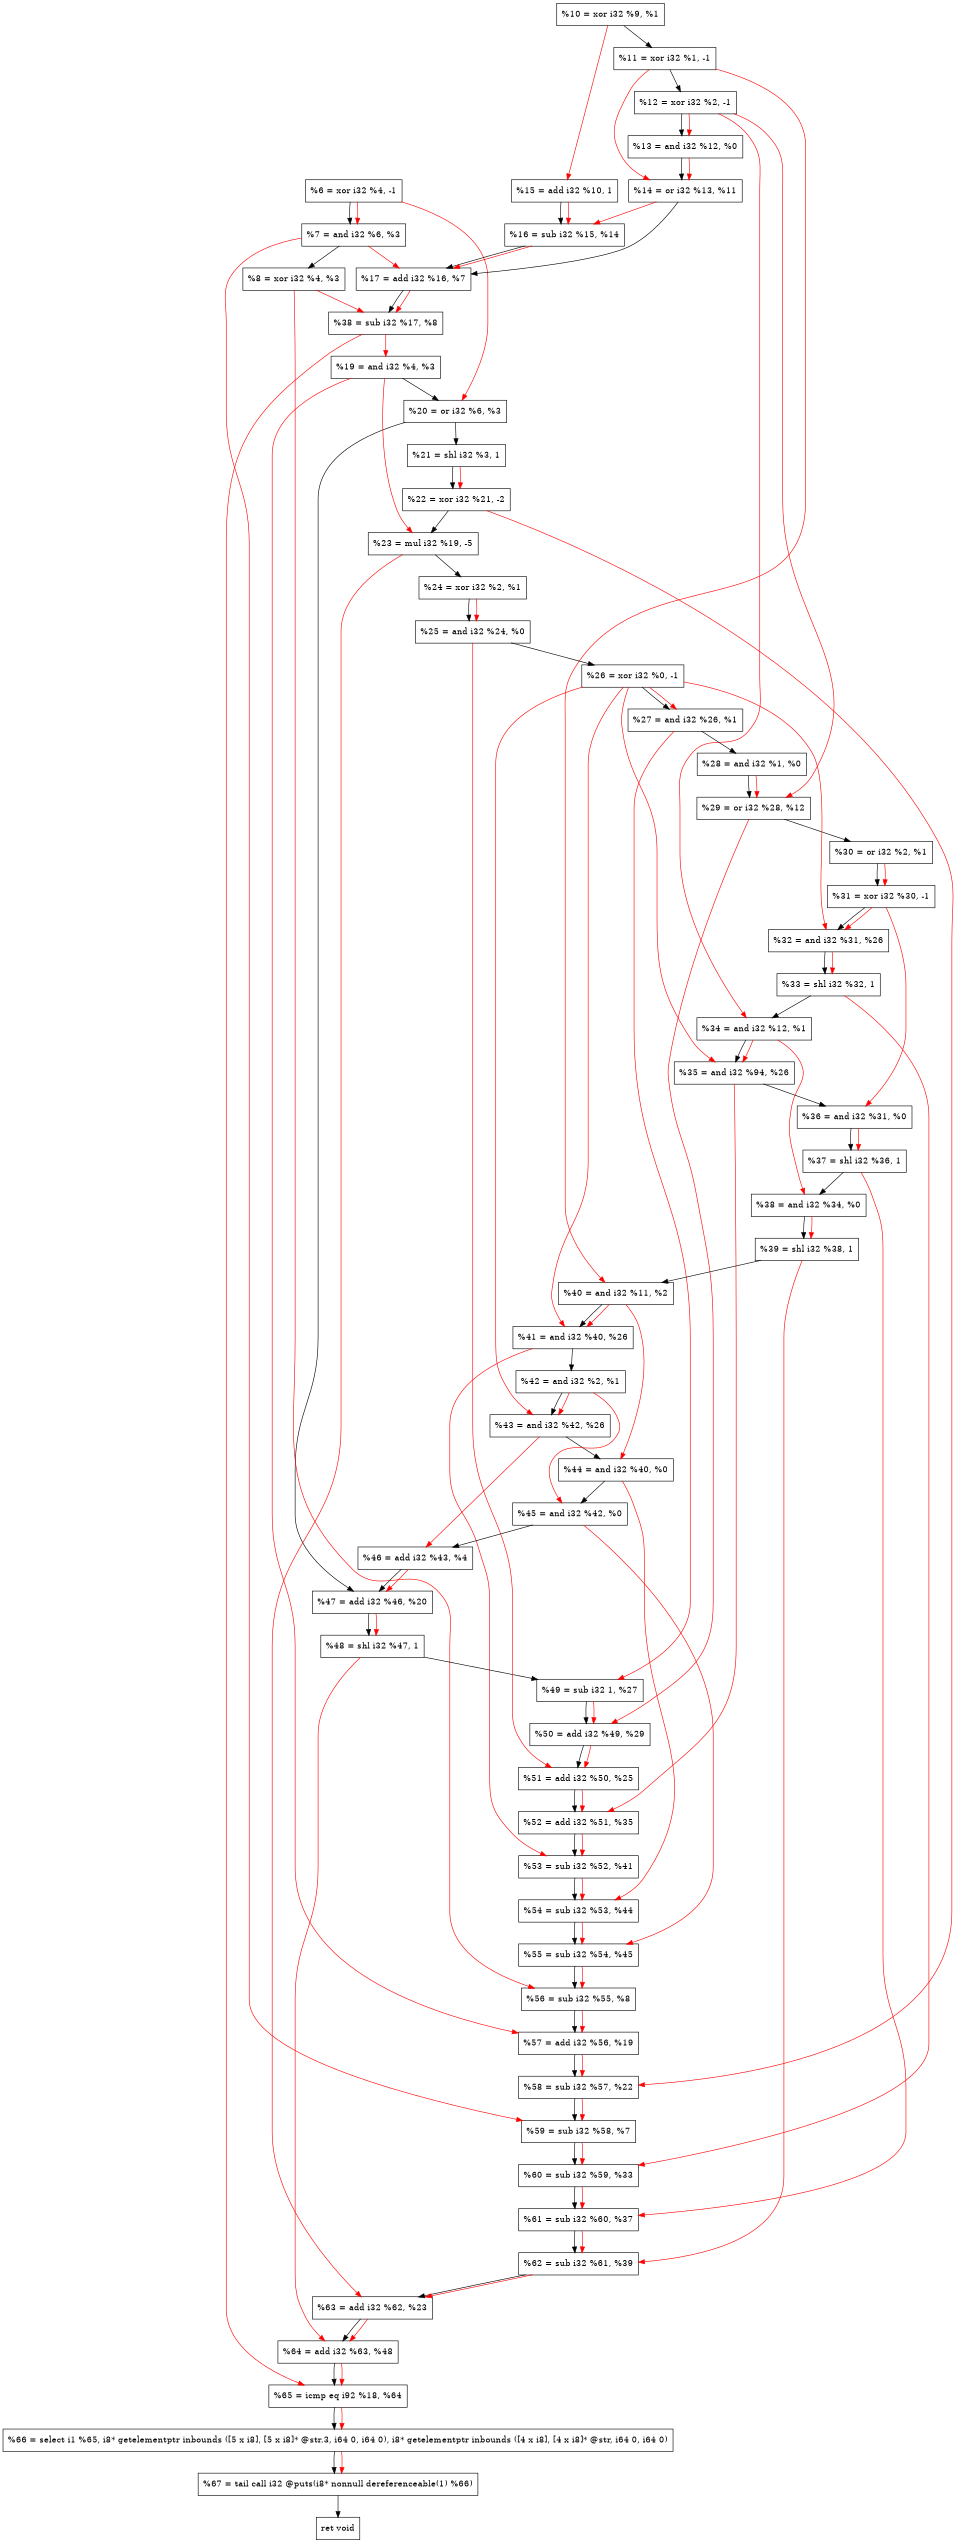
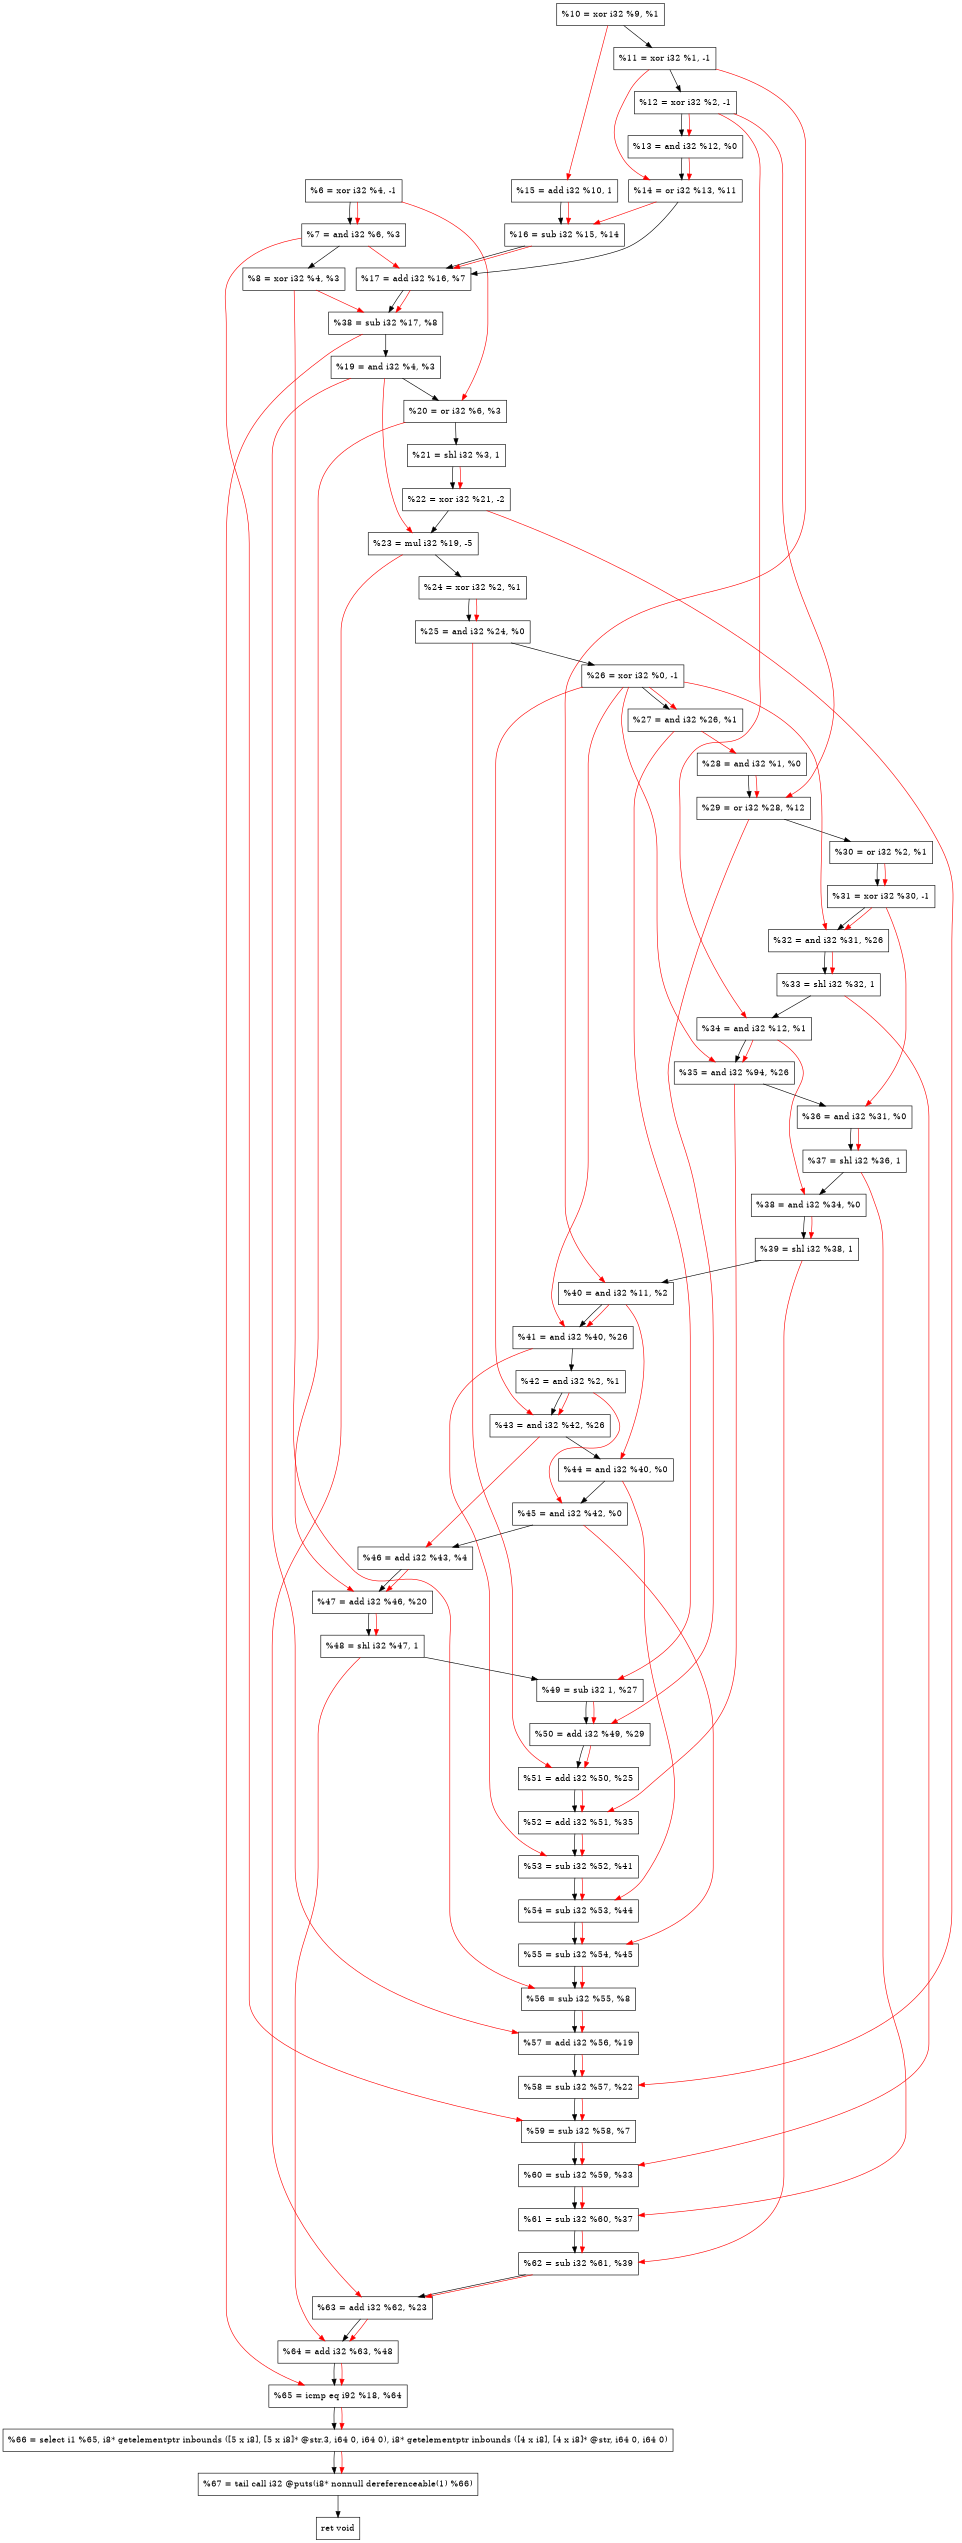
edge "%38 = sub i32 %17, %8" -> "%19 = and i32 %4, %3": color red -> black
edge "%27 = and i32 %26, %1" -> "%28 = and i32 %1, %0": color black -> red
edge "%20 = or i32 %6, %3" -> "%47 = add i32 %46, %20": color black -> red
